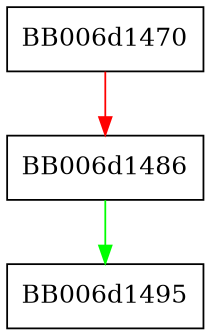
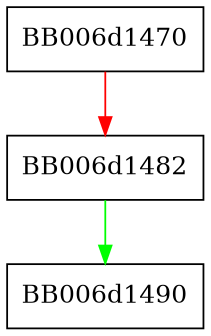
node "BB006d1486": label "BB006d1486" -> "BB006d1482"
node "BB006d1495": label "BB006d1495" -> "BB006d1490"
